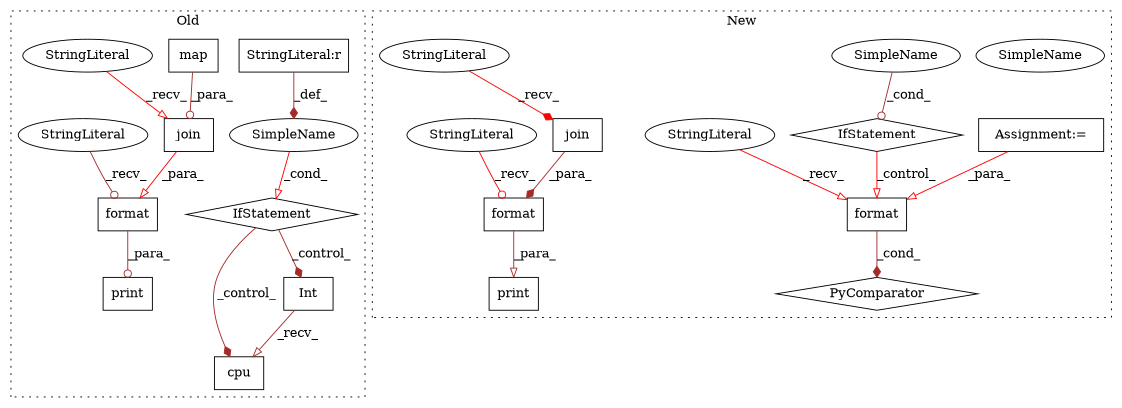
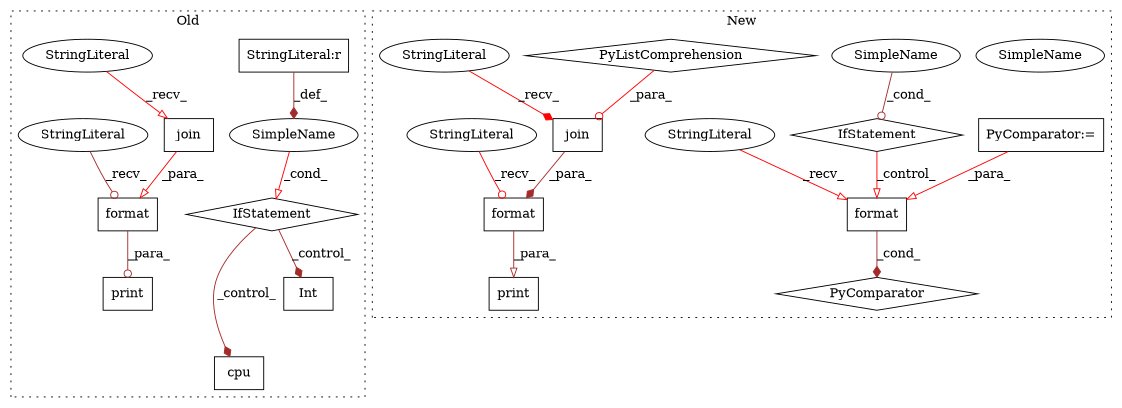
node "map": removed
node "PyListComprehension": added
node "Assignment:=": label "Assignment:=" -> "PyComparator:="
edge "Int" -> "cpu": removed, label "_recv_"
